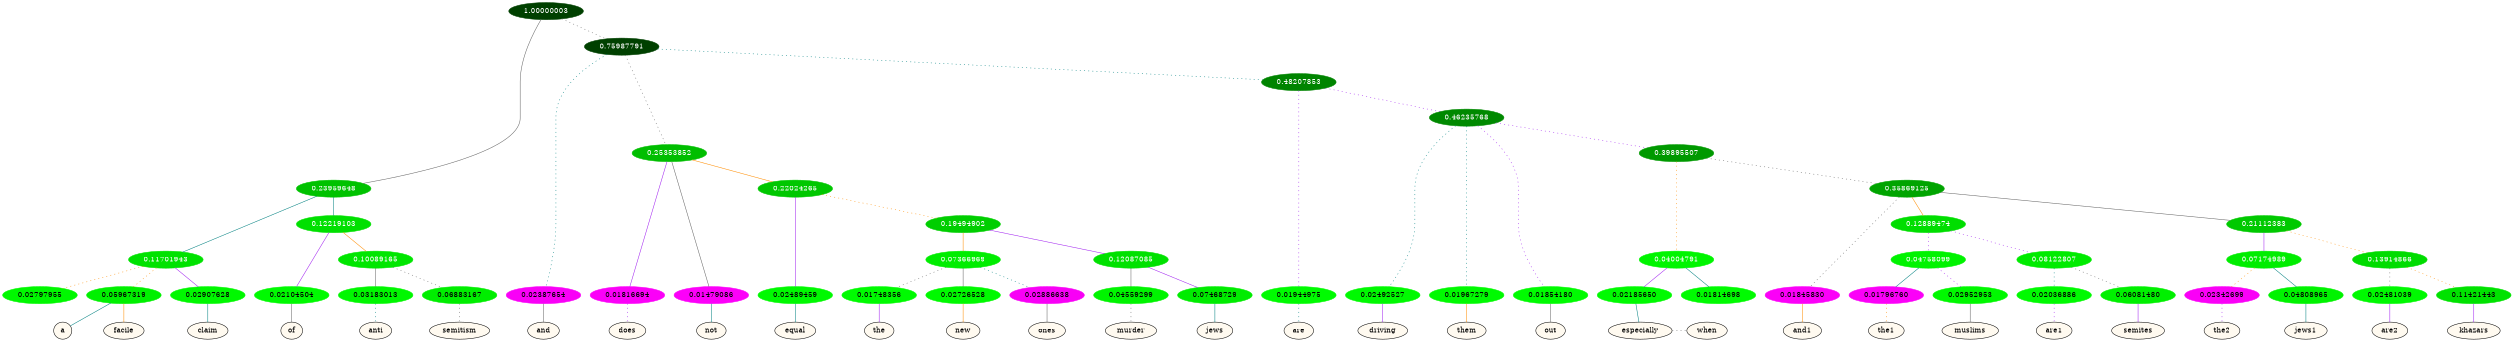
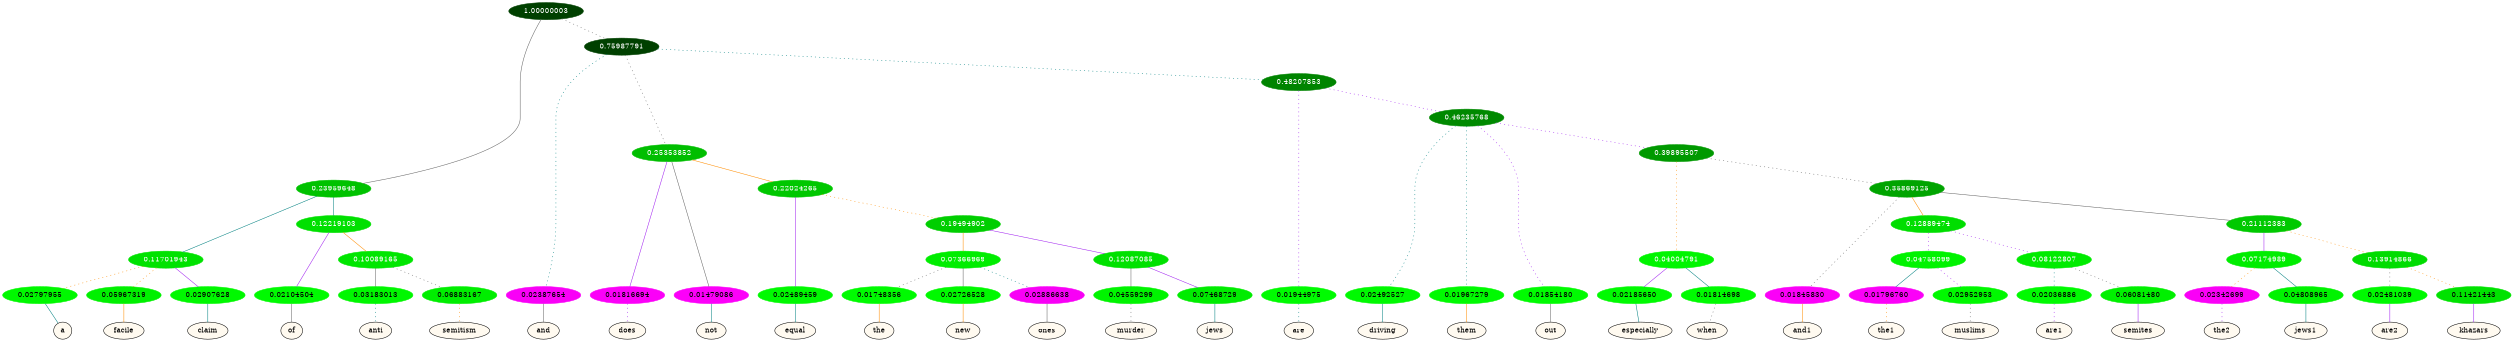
edge "0.06883167" -- "semitism": color gray40 -> darkorange
edge "0.01748356" -- "the": color purple -> darkorange
edge "0.02492527" -- "driving": color purple -> teal
edge "0.02952953" -- "muslims": style solid -> dotted
edge "0.05967319" -- "a": now "0.02797955" -- "a"
edge "especially" -- "when": now "0.01814698" -- "when"
